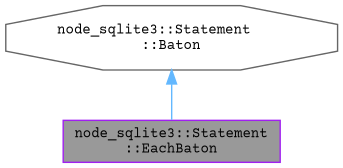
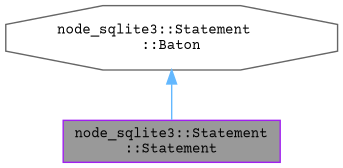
node "node_sqlite3::Statement ::EachBaton": label "node_sqlite3::Statement ::EachBaton" -> "node_sqlite3::Statement ::Statement"
